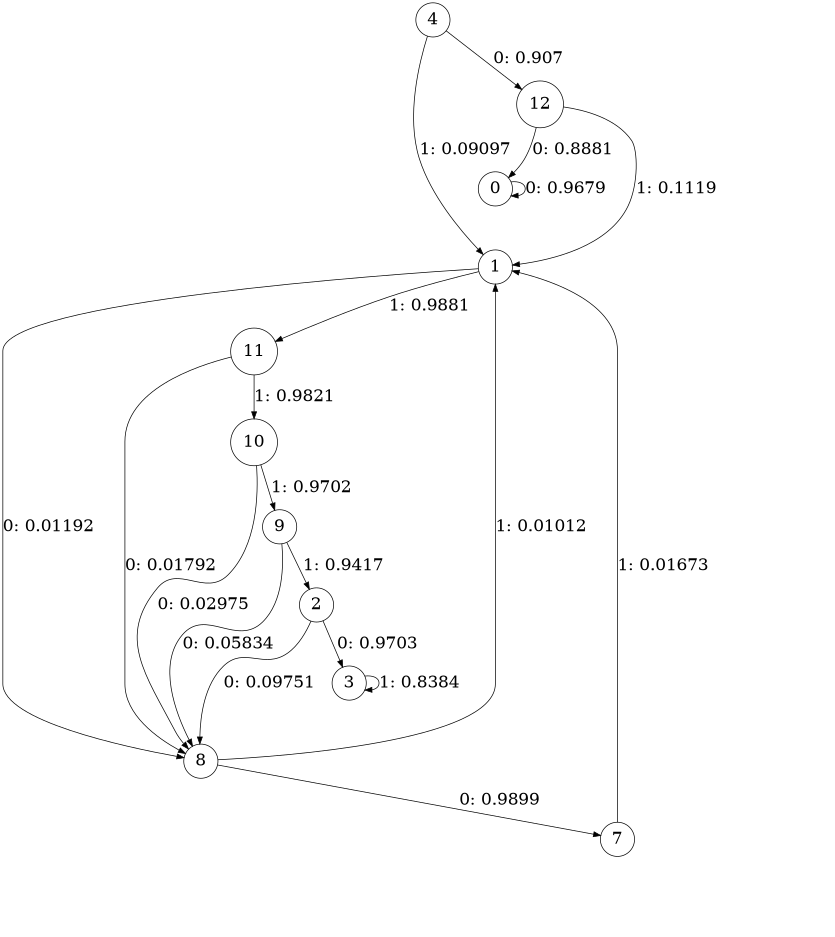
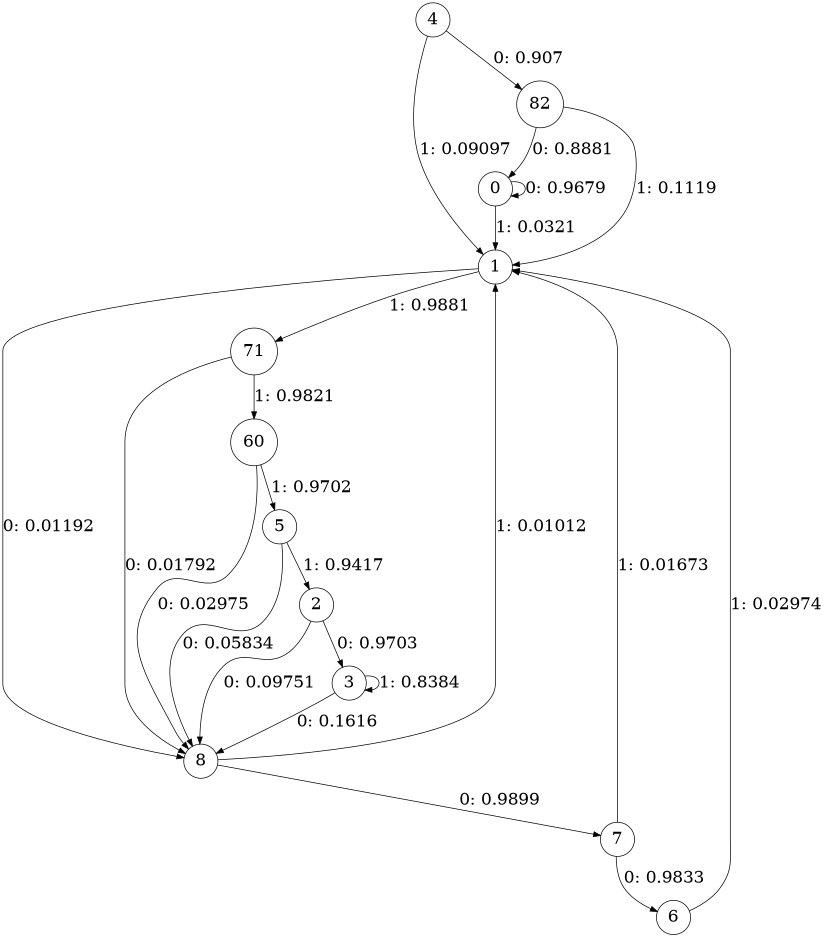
node "12": label "12" -> "82"
edge "0" -> "1": added, label "1: 0.0321"
node "11": label "11" -> "71"
node "10": label "10" -> "60"
node "9": label "9" -> "5"
edge "3" -> "8": added, label "0: 0.1616"
node "6": added
